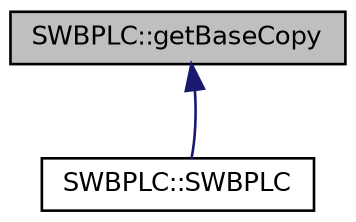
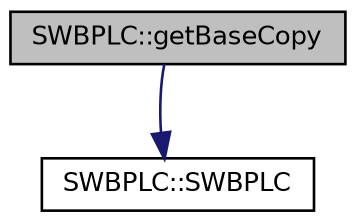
edge "SWBPLC::SWBPLC" -> "SWBPLC::getBaseCopy": reversed
